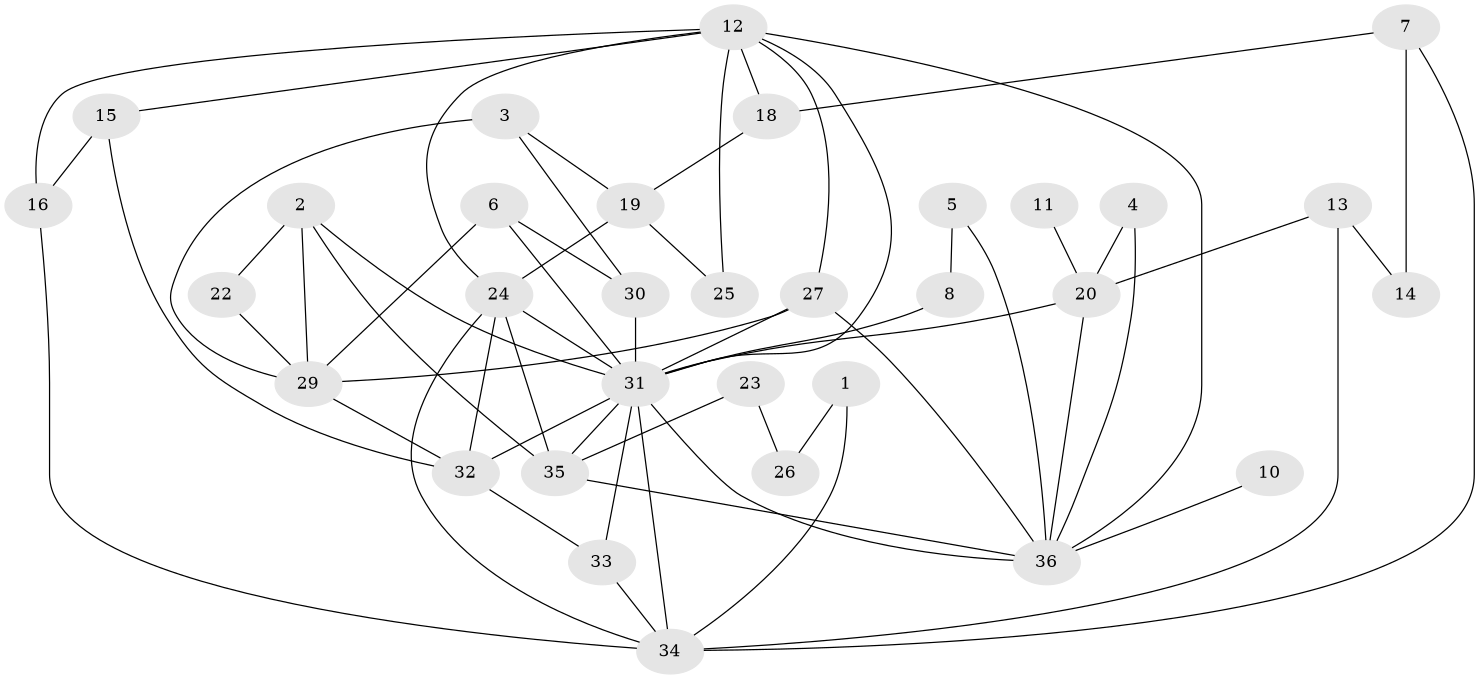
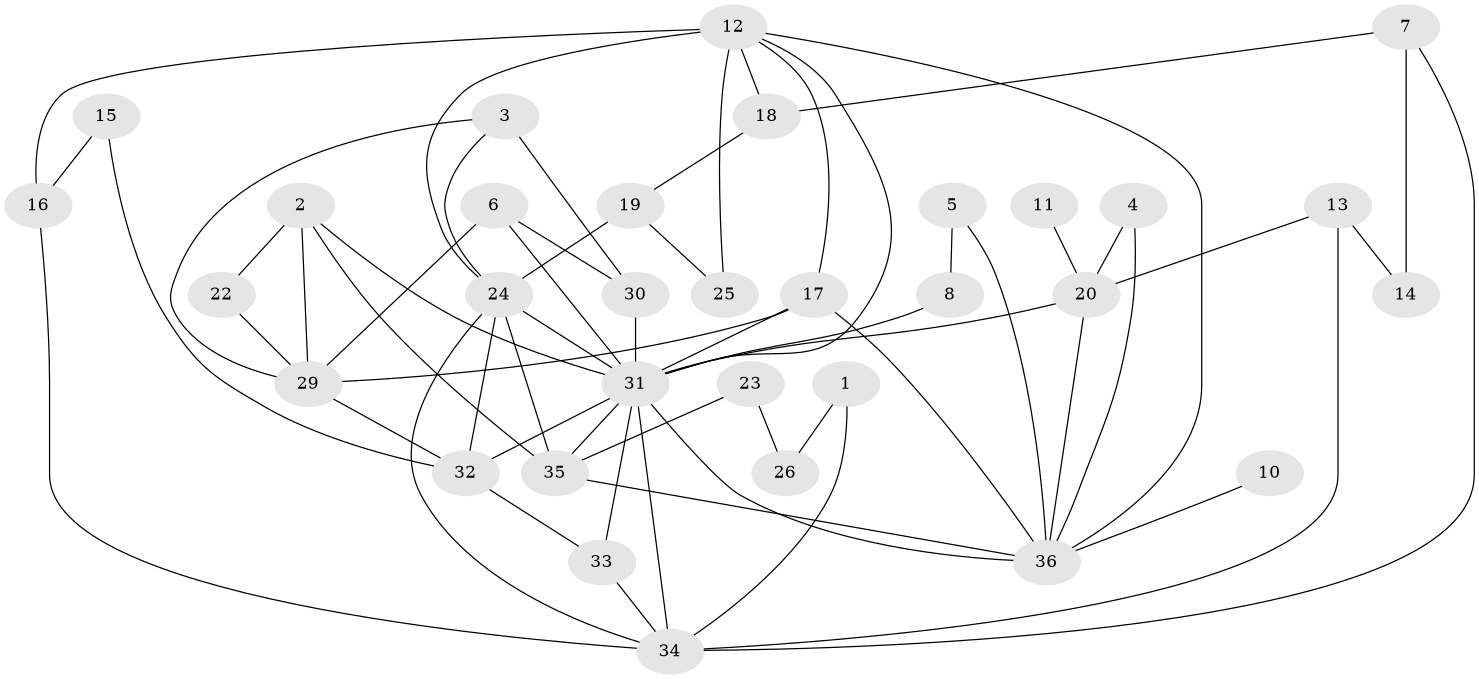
edge "12" -- "15": removed
edge "3" -- "19": now "3" -- "24"
node "27": label "27" -> "17"
